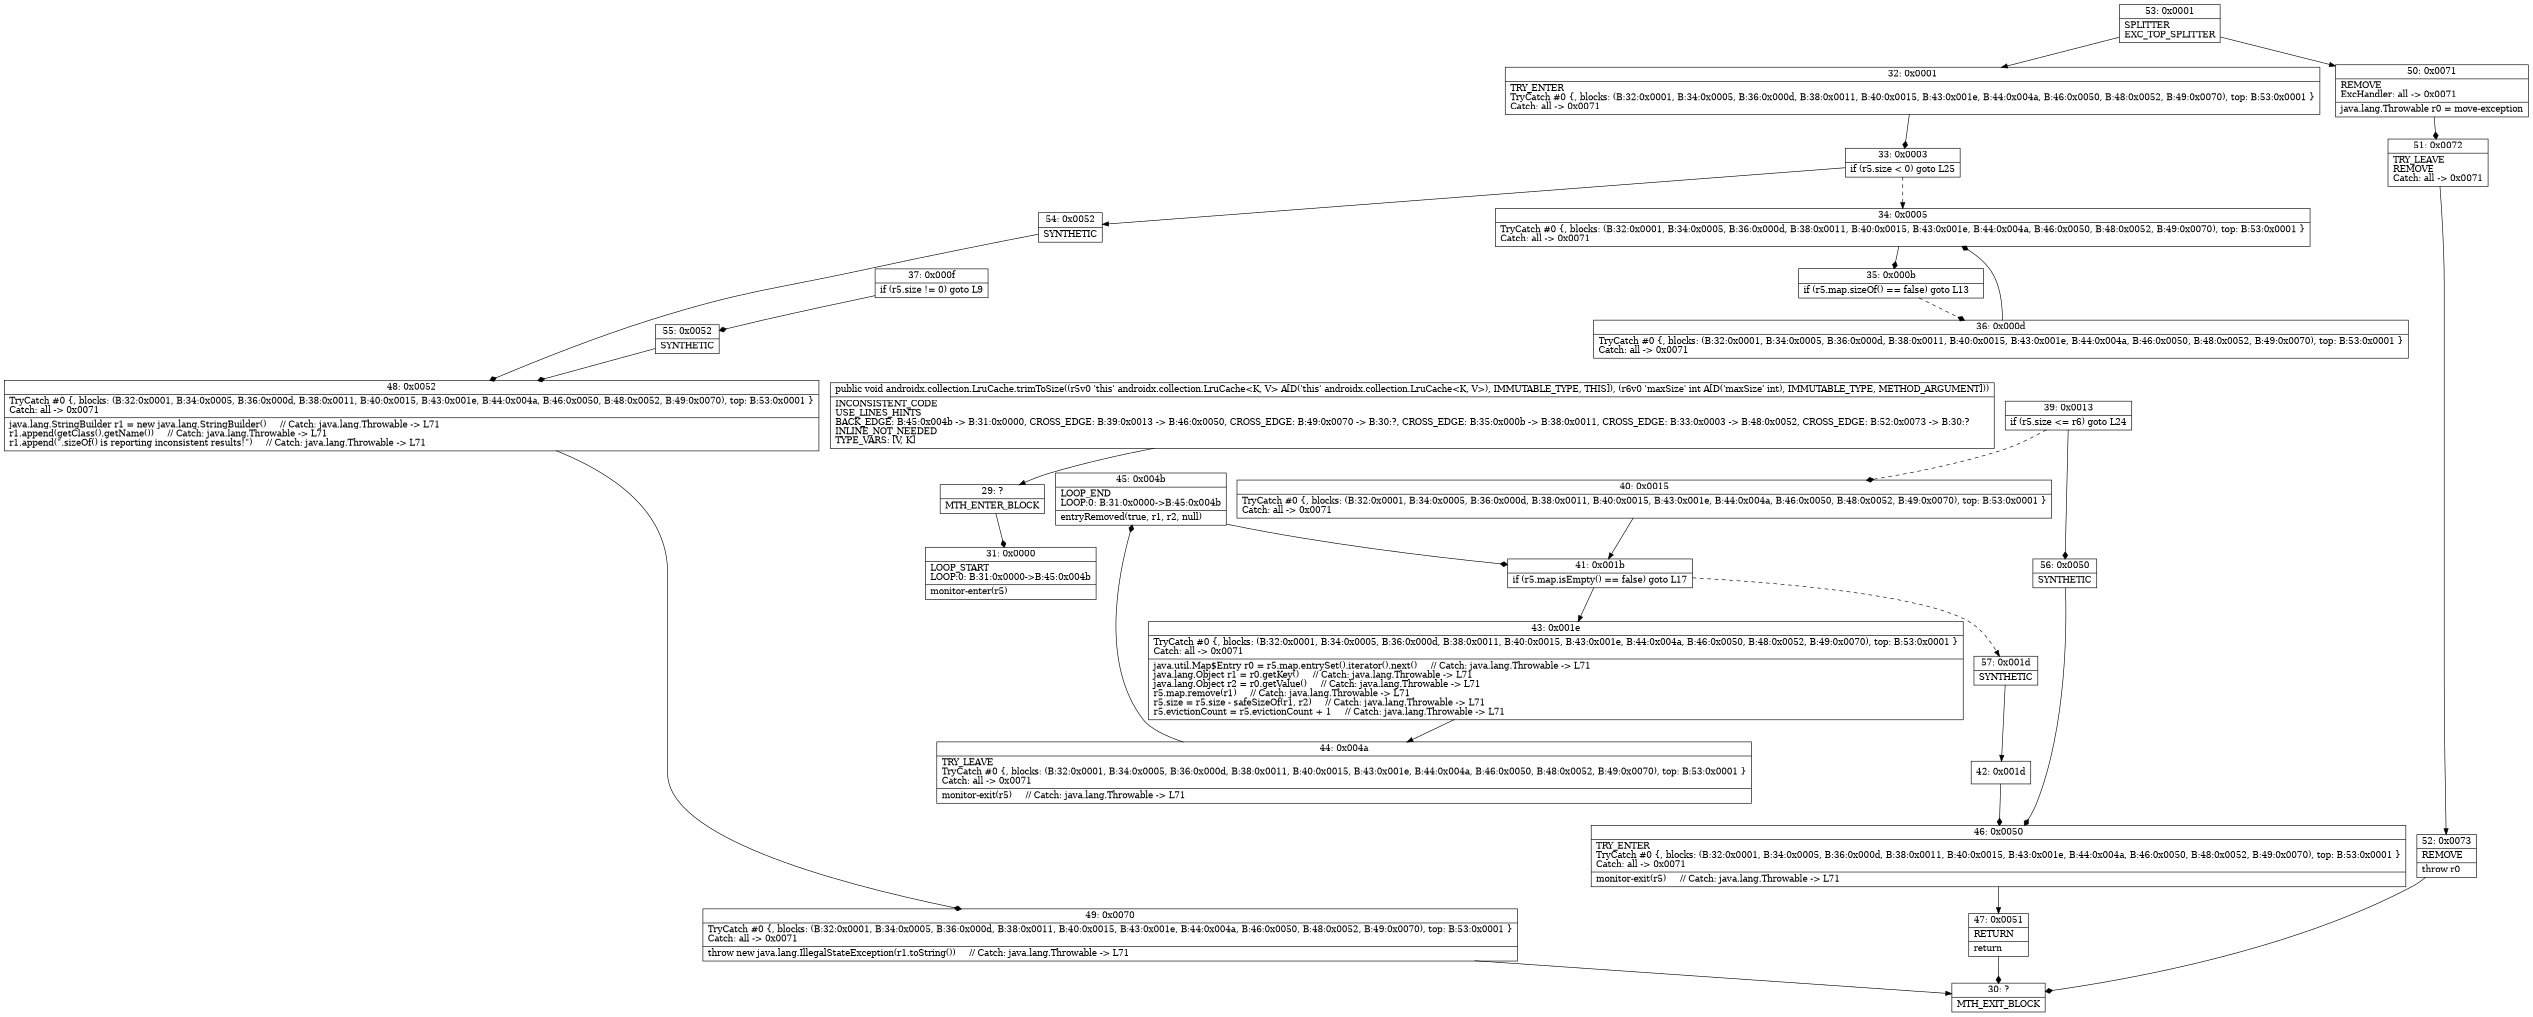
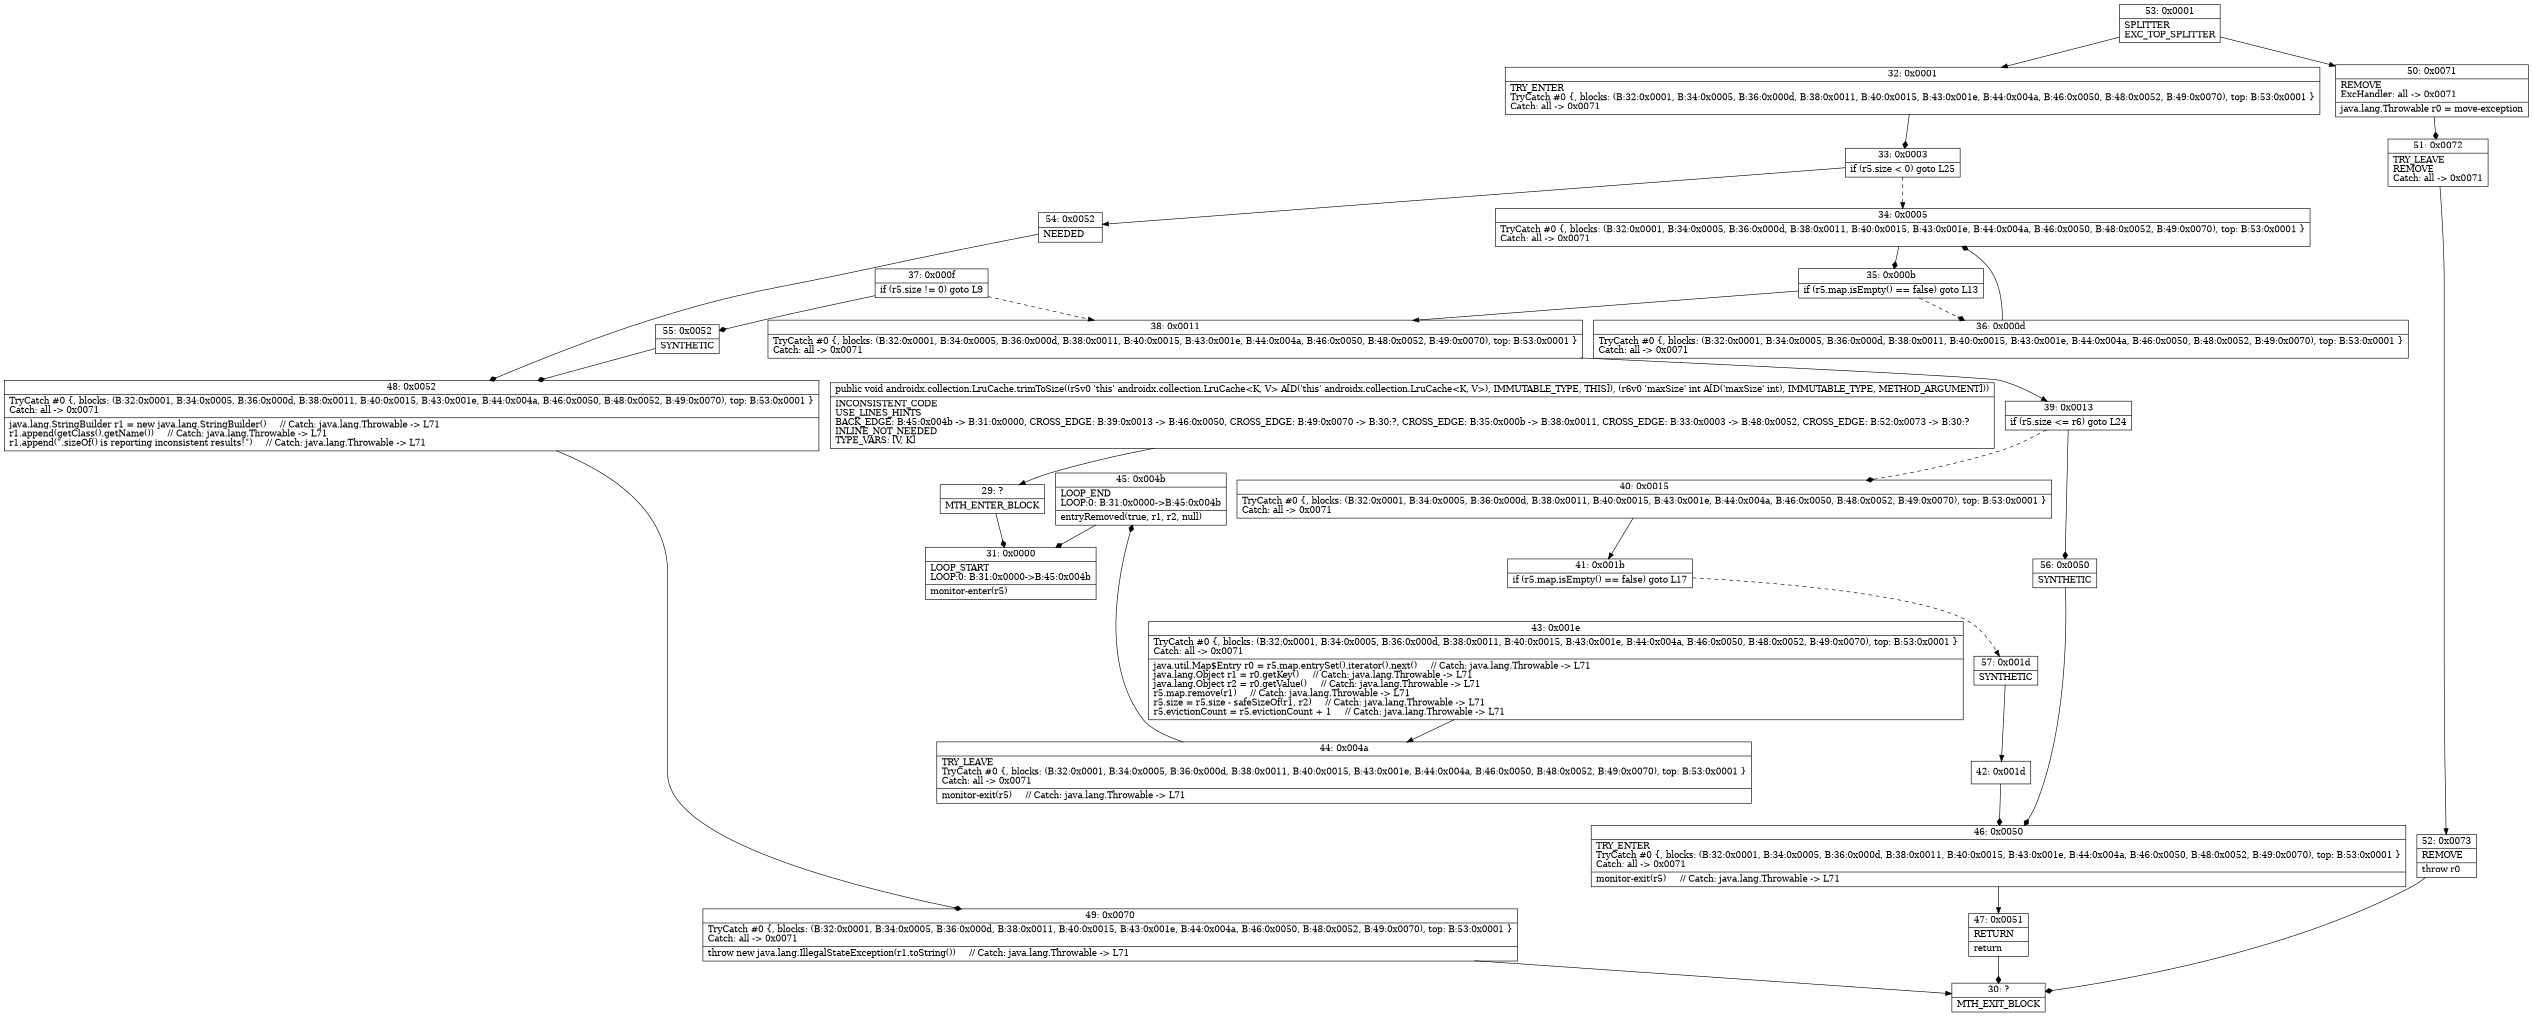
node "54: 0x0052": text "SYNTHETIC" -> "NEEDED"
node "35: 0x000b": text "if (r5.map.sizeOf() == false) goto L13" -> "if (r5.map.isEmpty() == false) goto L13"
node "38: 0x0011": added
edge "45: 0x004b" -> "41: 0x001b": now "45: 0x004b" -> "31: 0x0000"
edge "41: 0x001b" -> "43: 0x001e": removed
